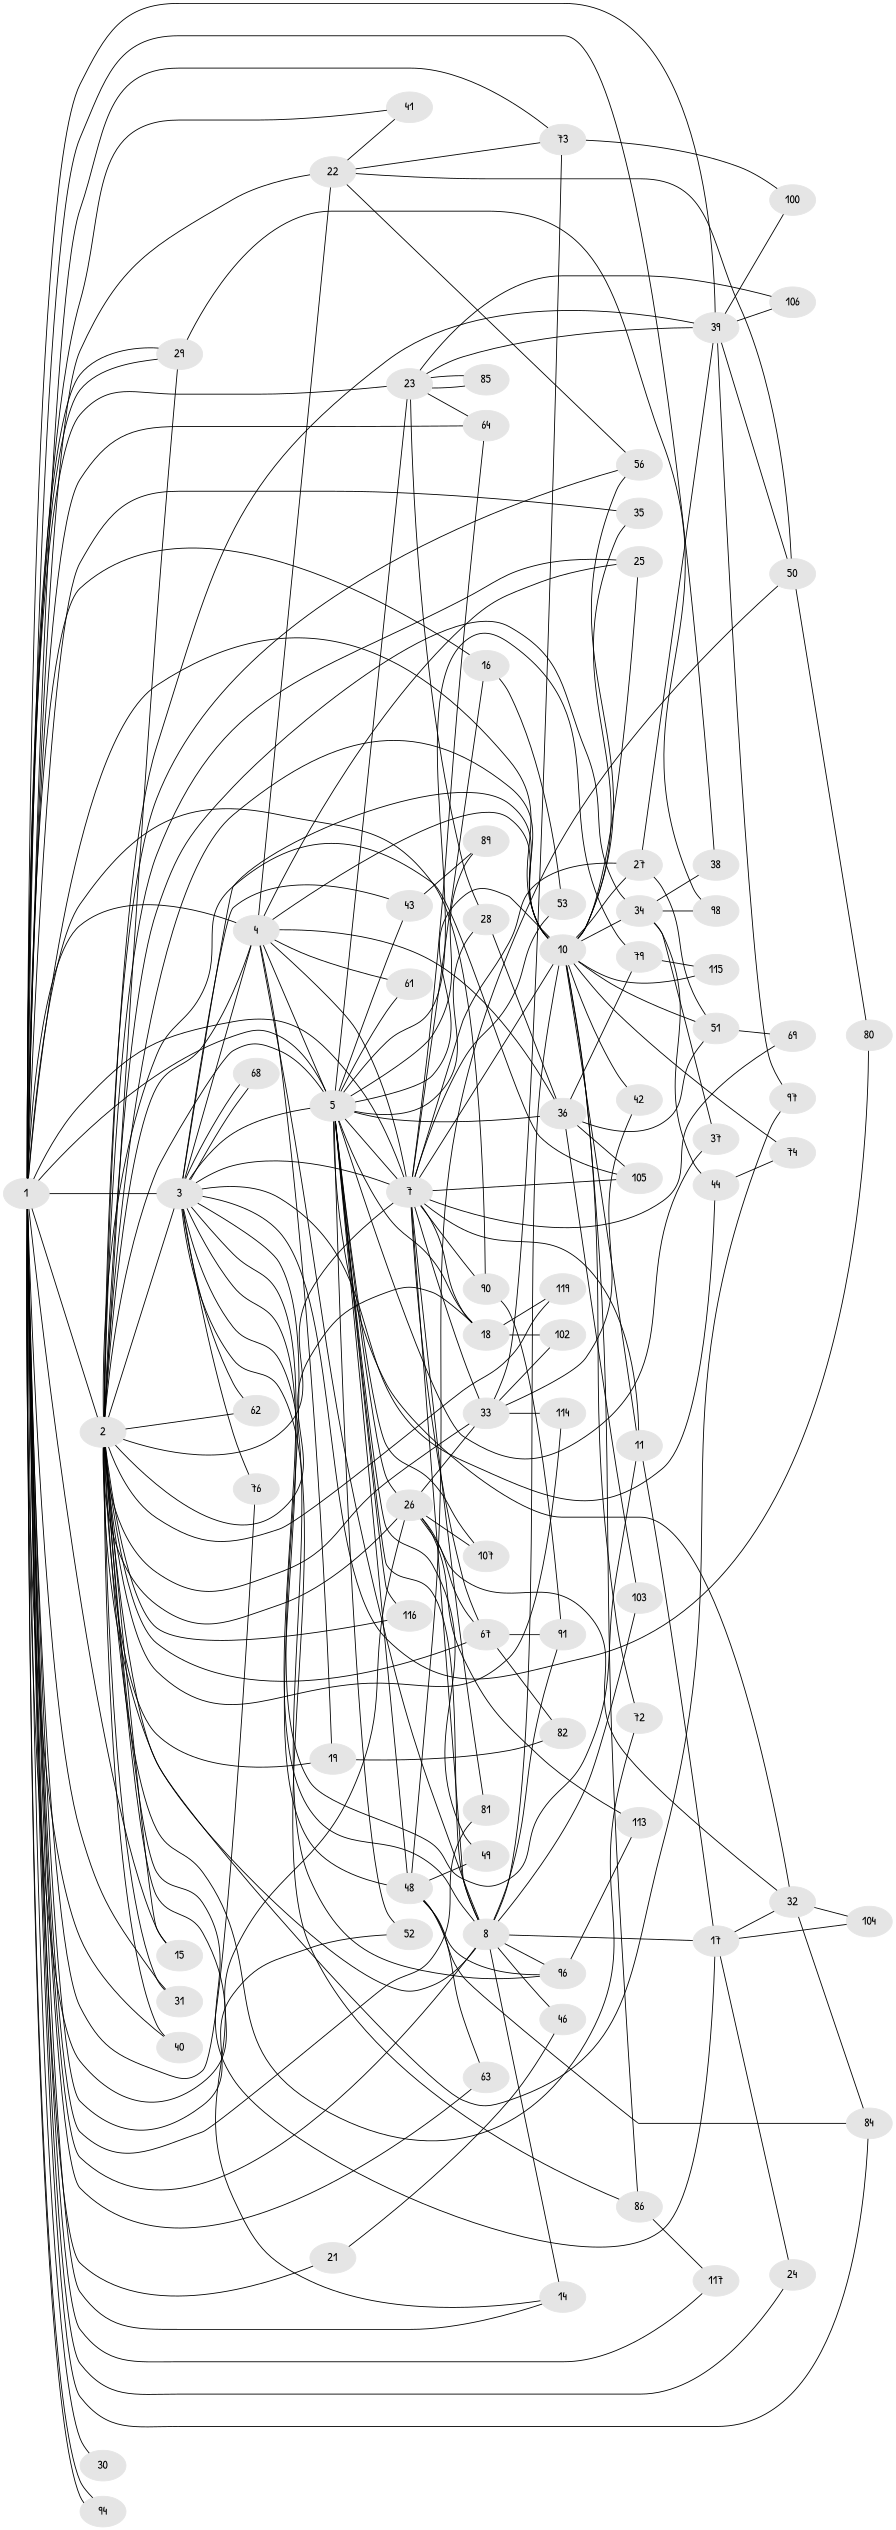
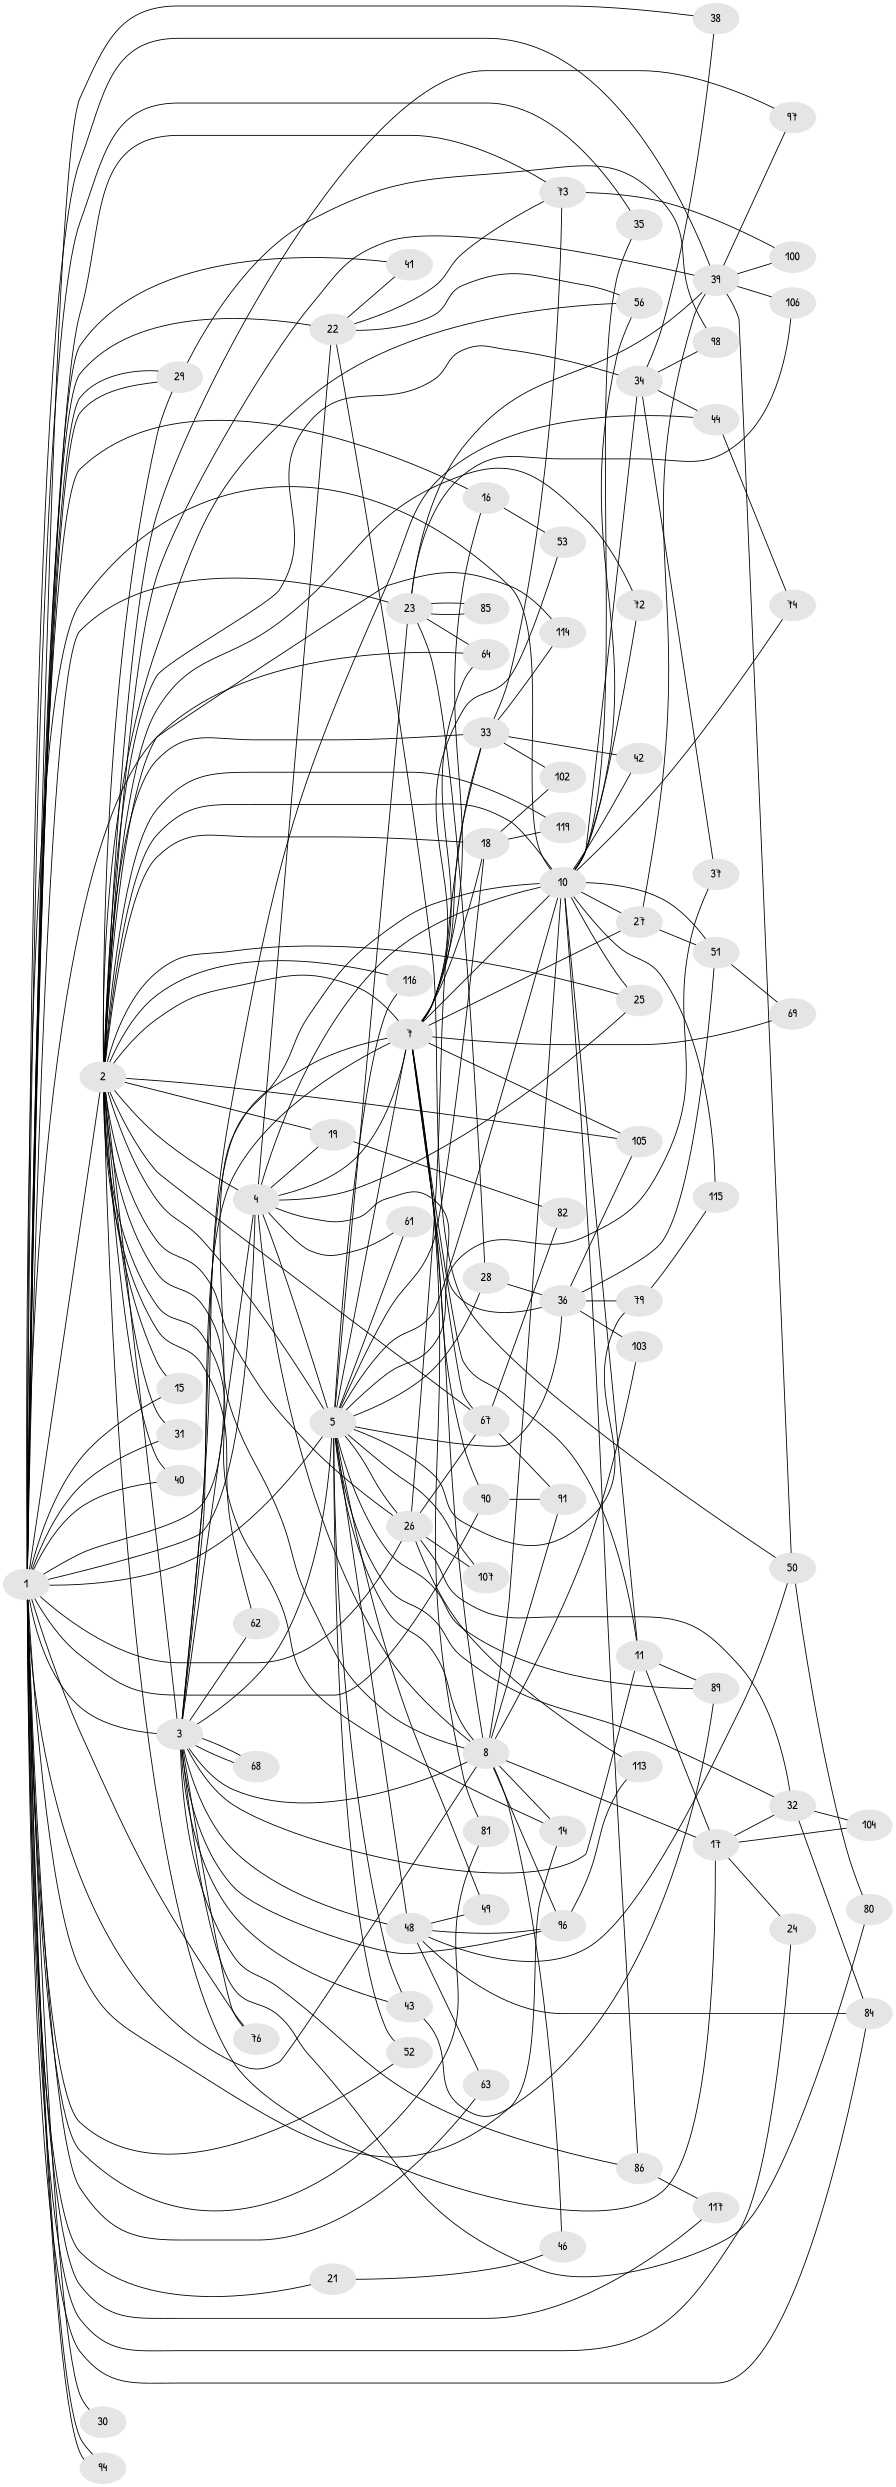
edge "11" -- "89": added
